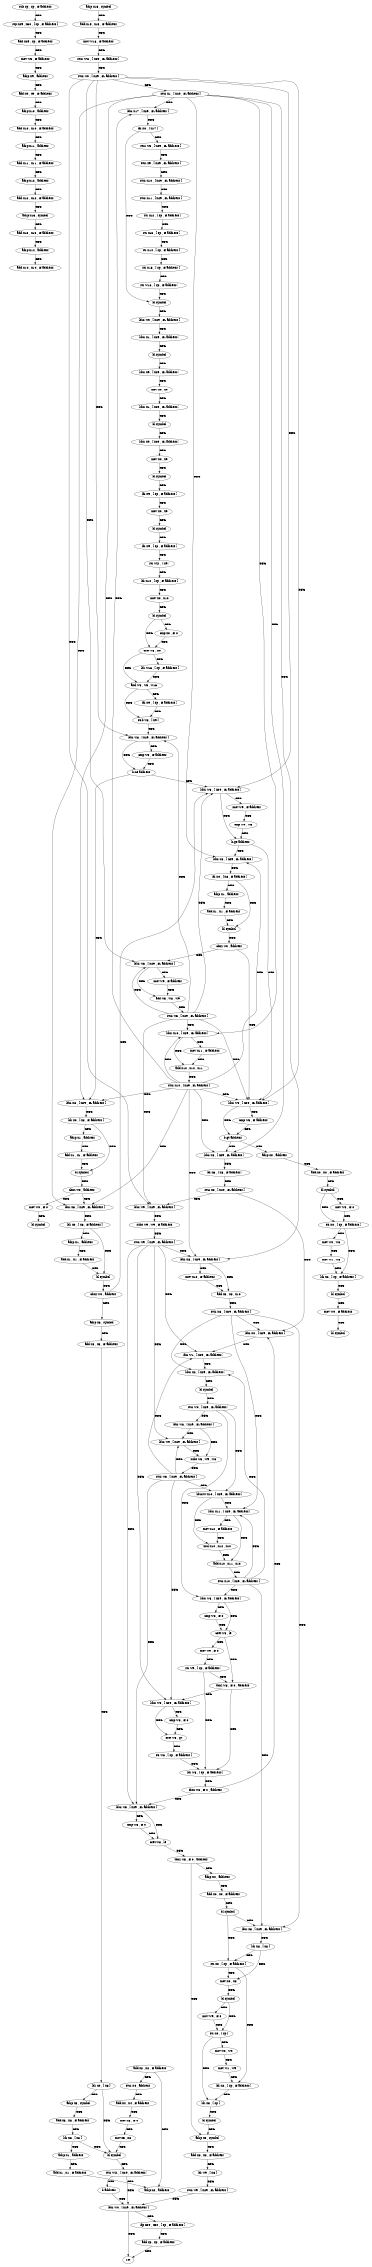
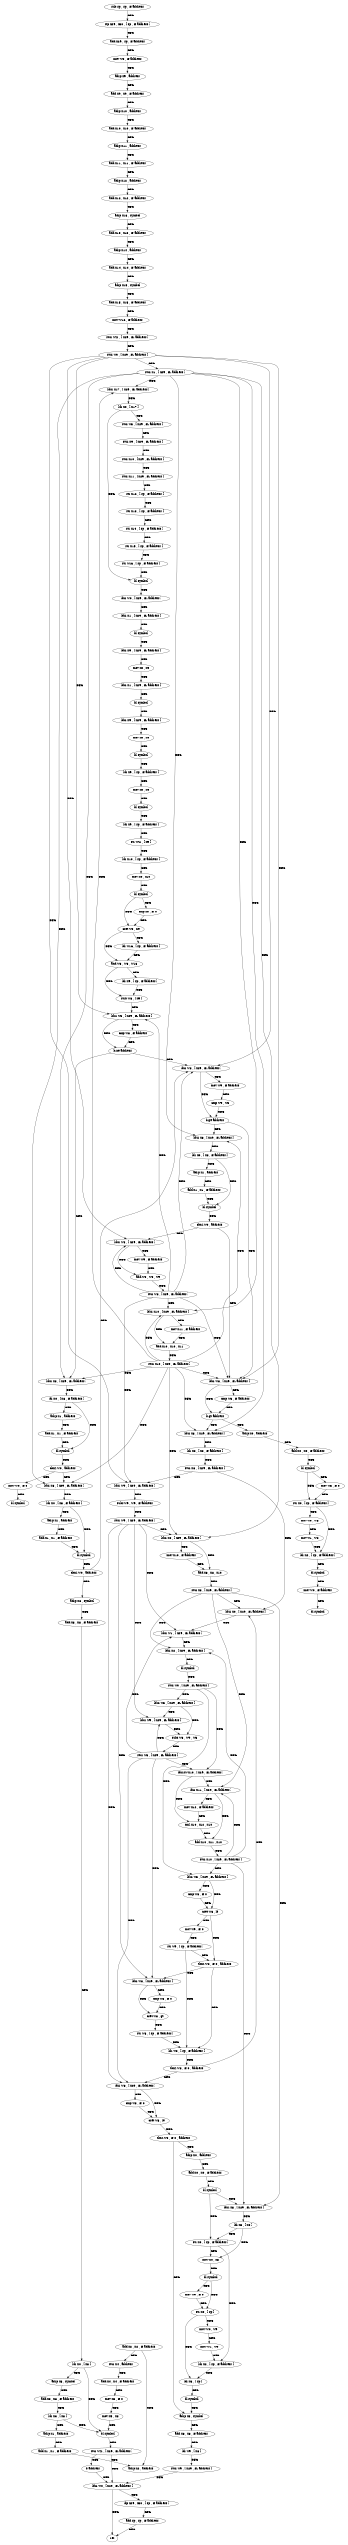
edge "add x14 , x14 , # address" -> "adrp x15 , symbol": added, label "CFG"
